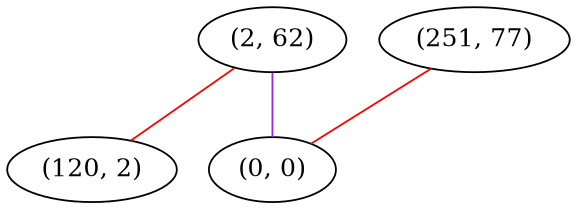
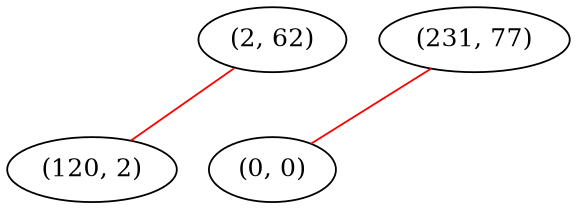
node "(251, 77)": label "(251, 77)" -> "(231, 77)"
edge "(2, 62)" -- "(0, 0)": removed
